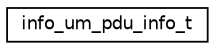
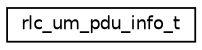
node "info_um_pdu_info_t": label "info_um_pdu_info_t" -> "rlc_um_pdu_info_t"
